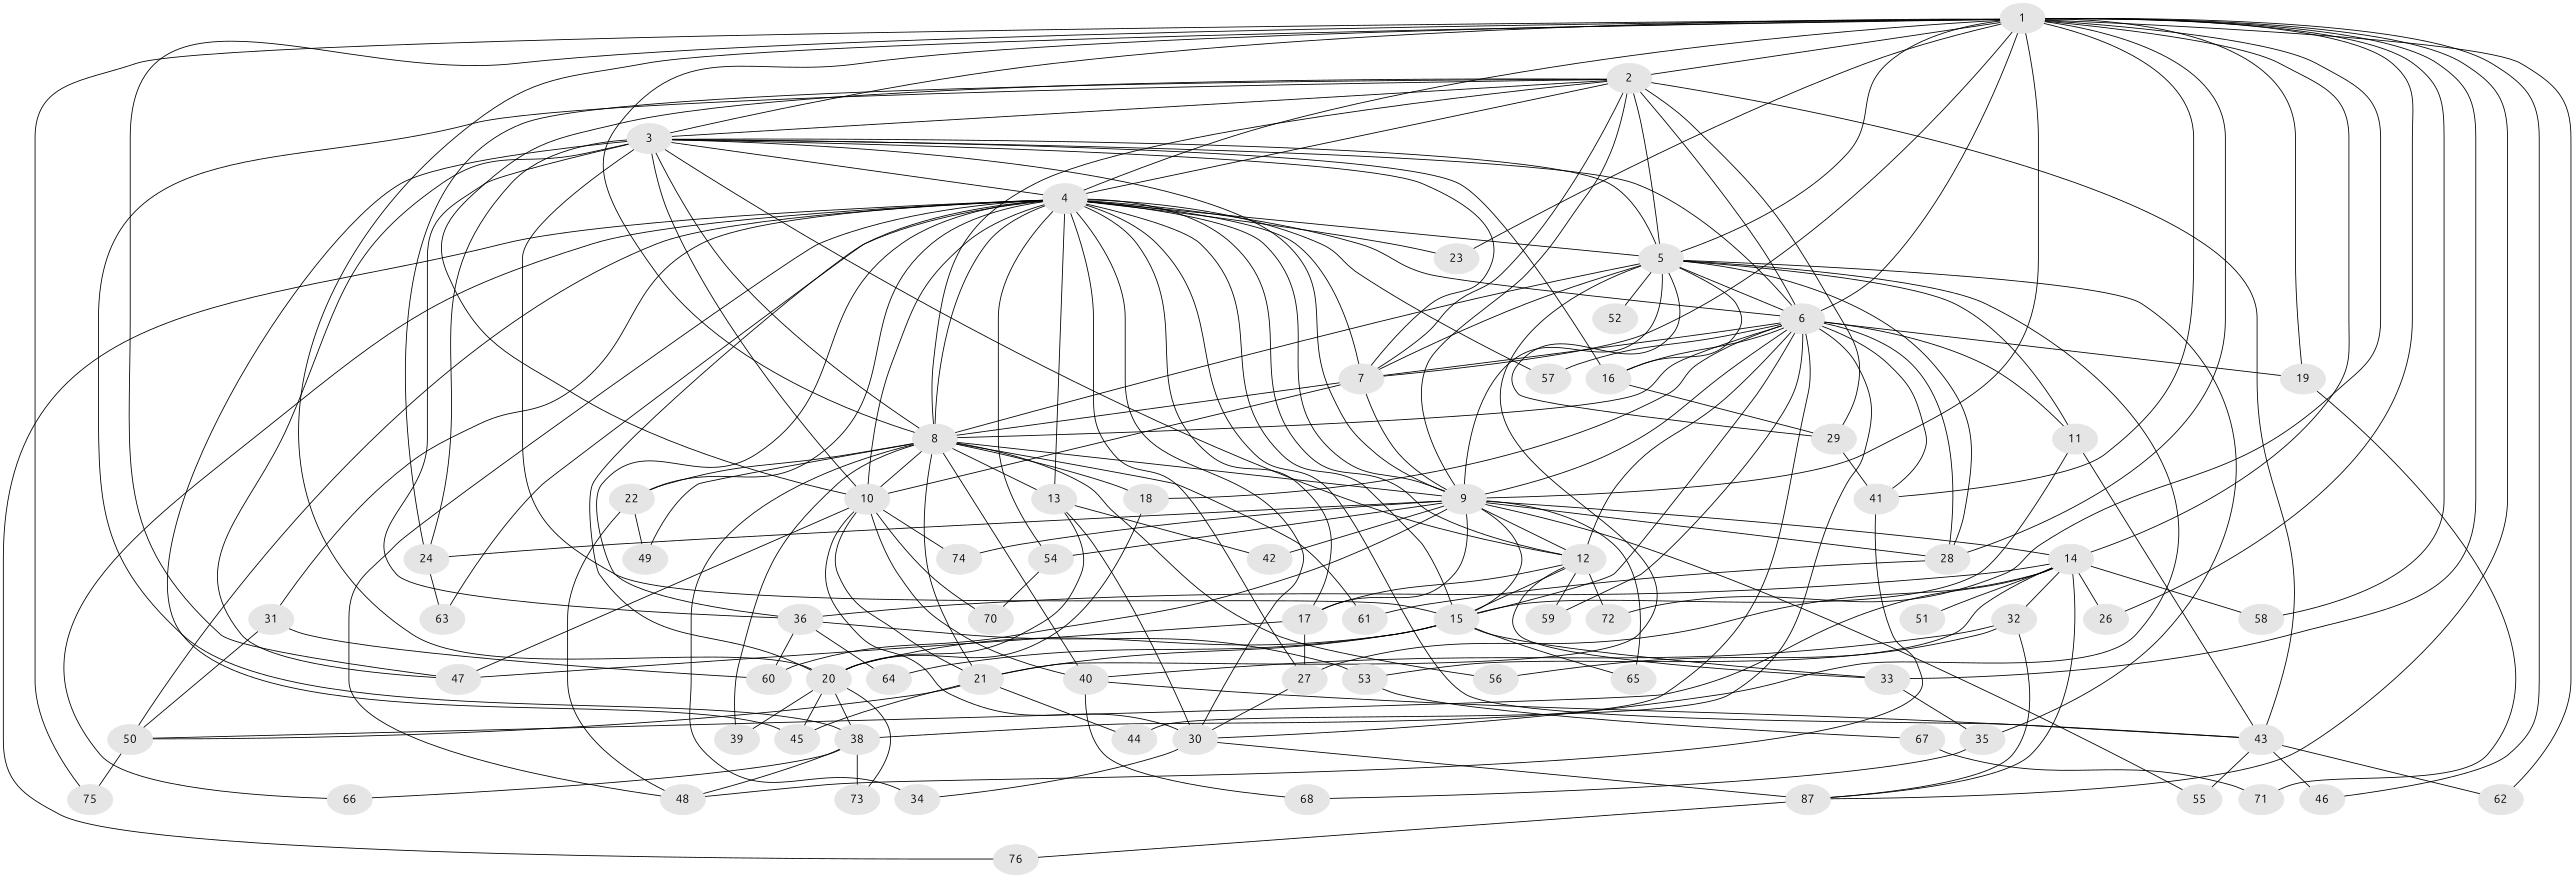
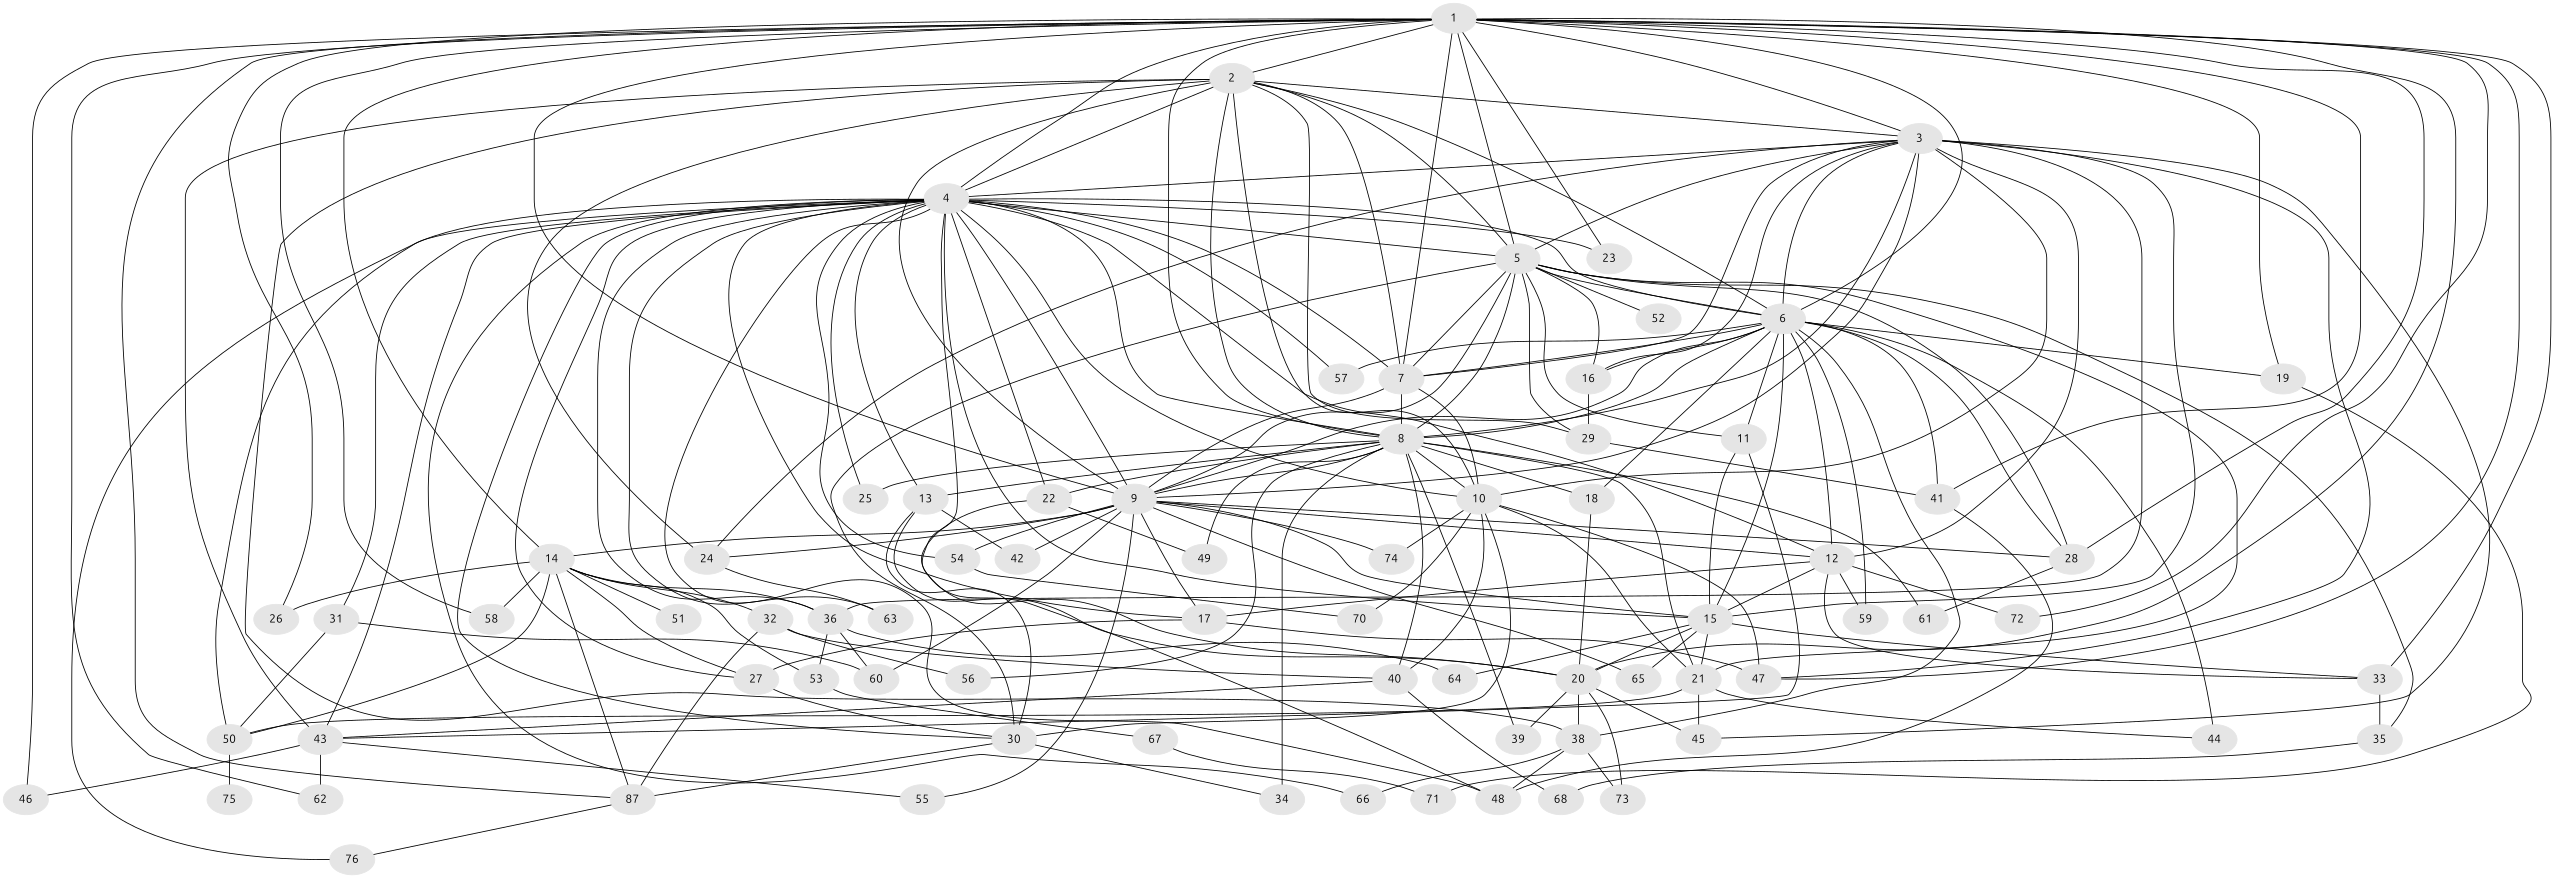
edge "1" -- "75": removed
node "25": added
